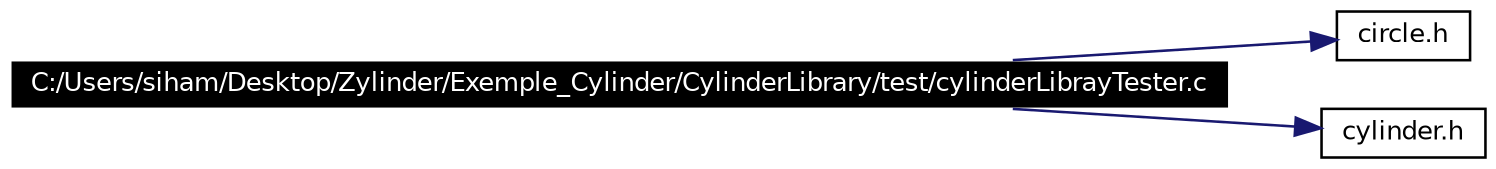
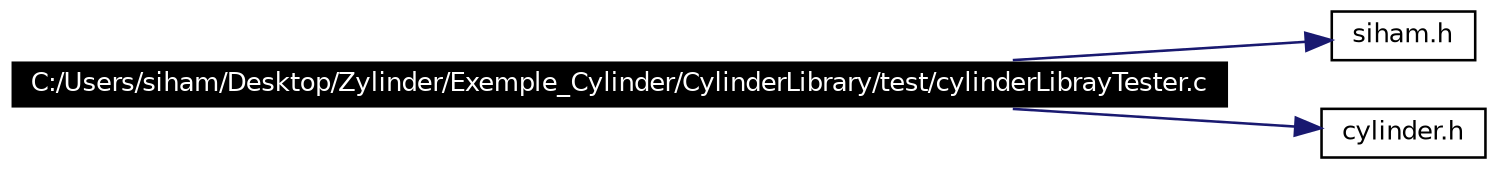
node "circle.h": label "circle.h" -> "siham.h"
